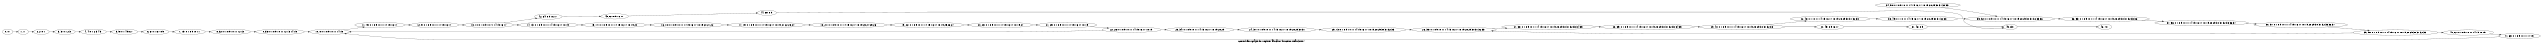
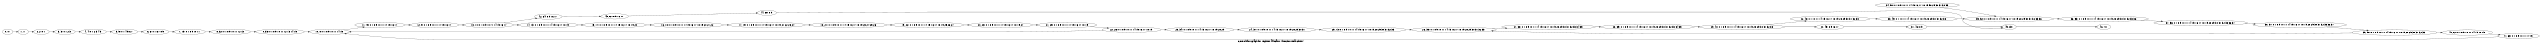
node "34, 50: 0 1 8 9 10 11 14 15 16 17 18 19 28 29 30 31 32 33": label "34, 50: 0 1 8 9 10 11 14 15 16 17 18 19 28 29 30 31 32 33" -> "34, 50: 0 1 8 9 10 11 14 15 16 17 18 19 58 29 30 31 32 33"
